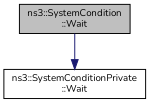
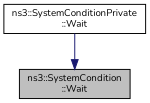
edge "ns3::SystemCondition ::Wait" -> "ns3::SystemConditionPrivate ::Wait": reversed
